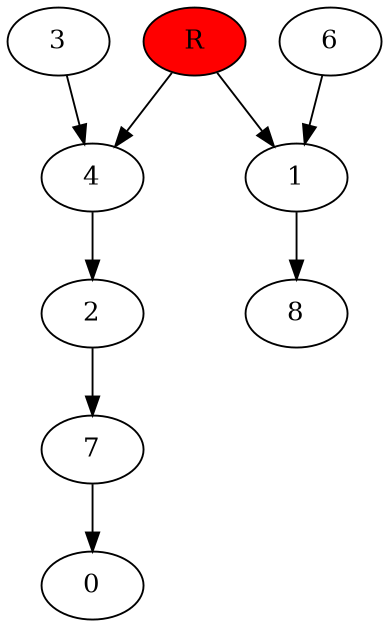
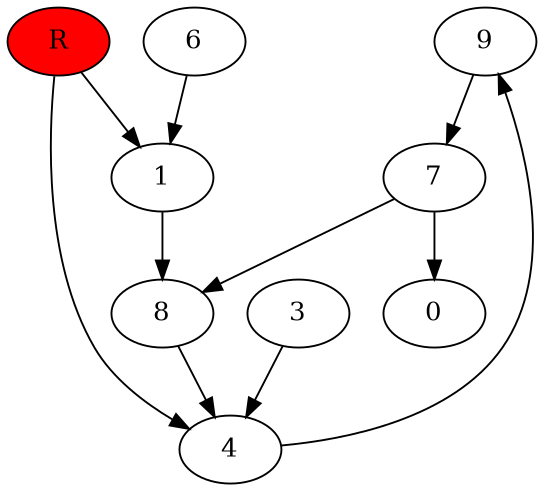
edge "7" -> "8": added
node "2": label "2" -> "9"
edge "8" -> "4": added
